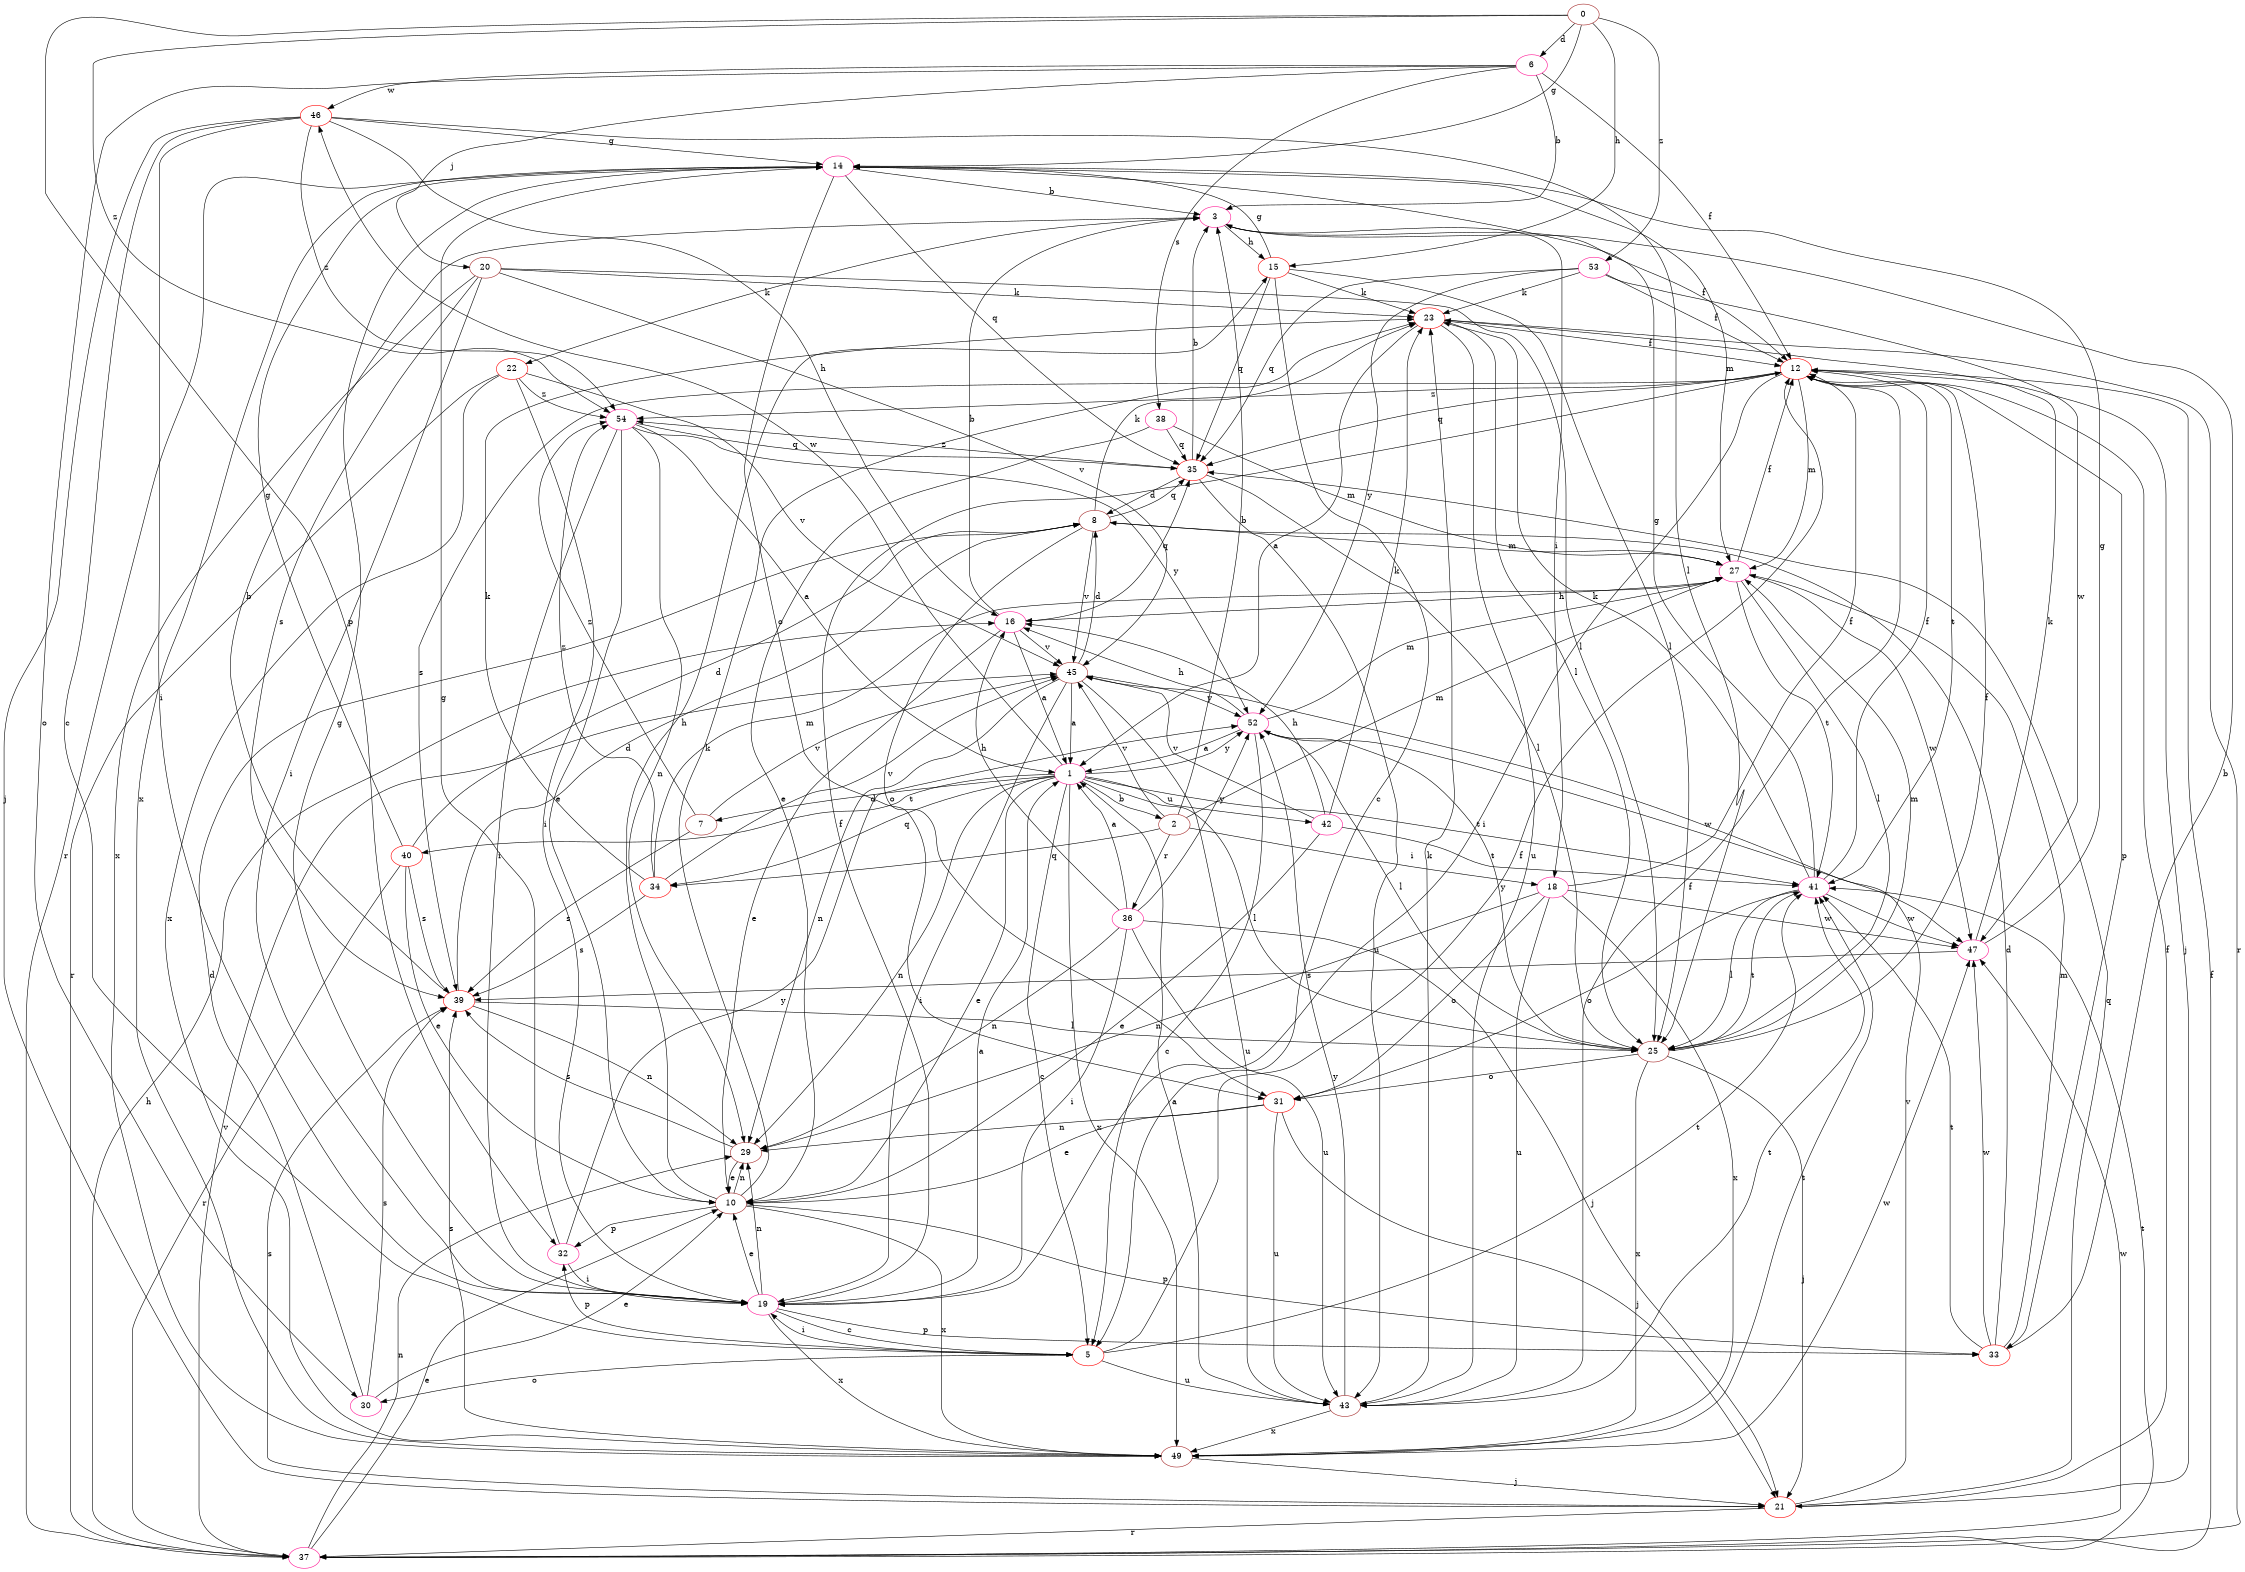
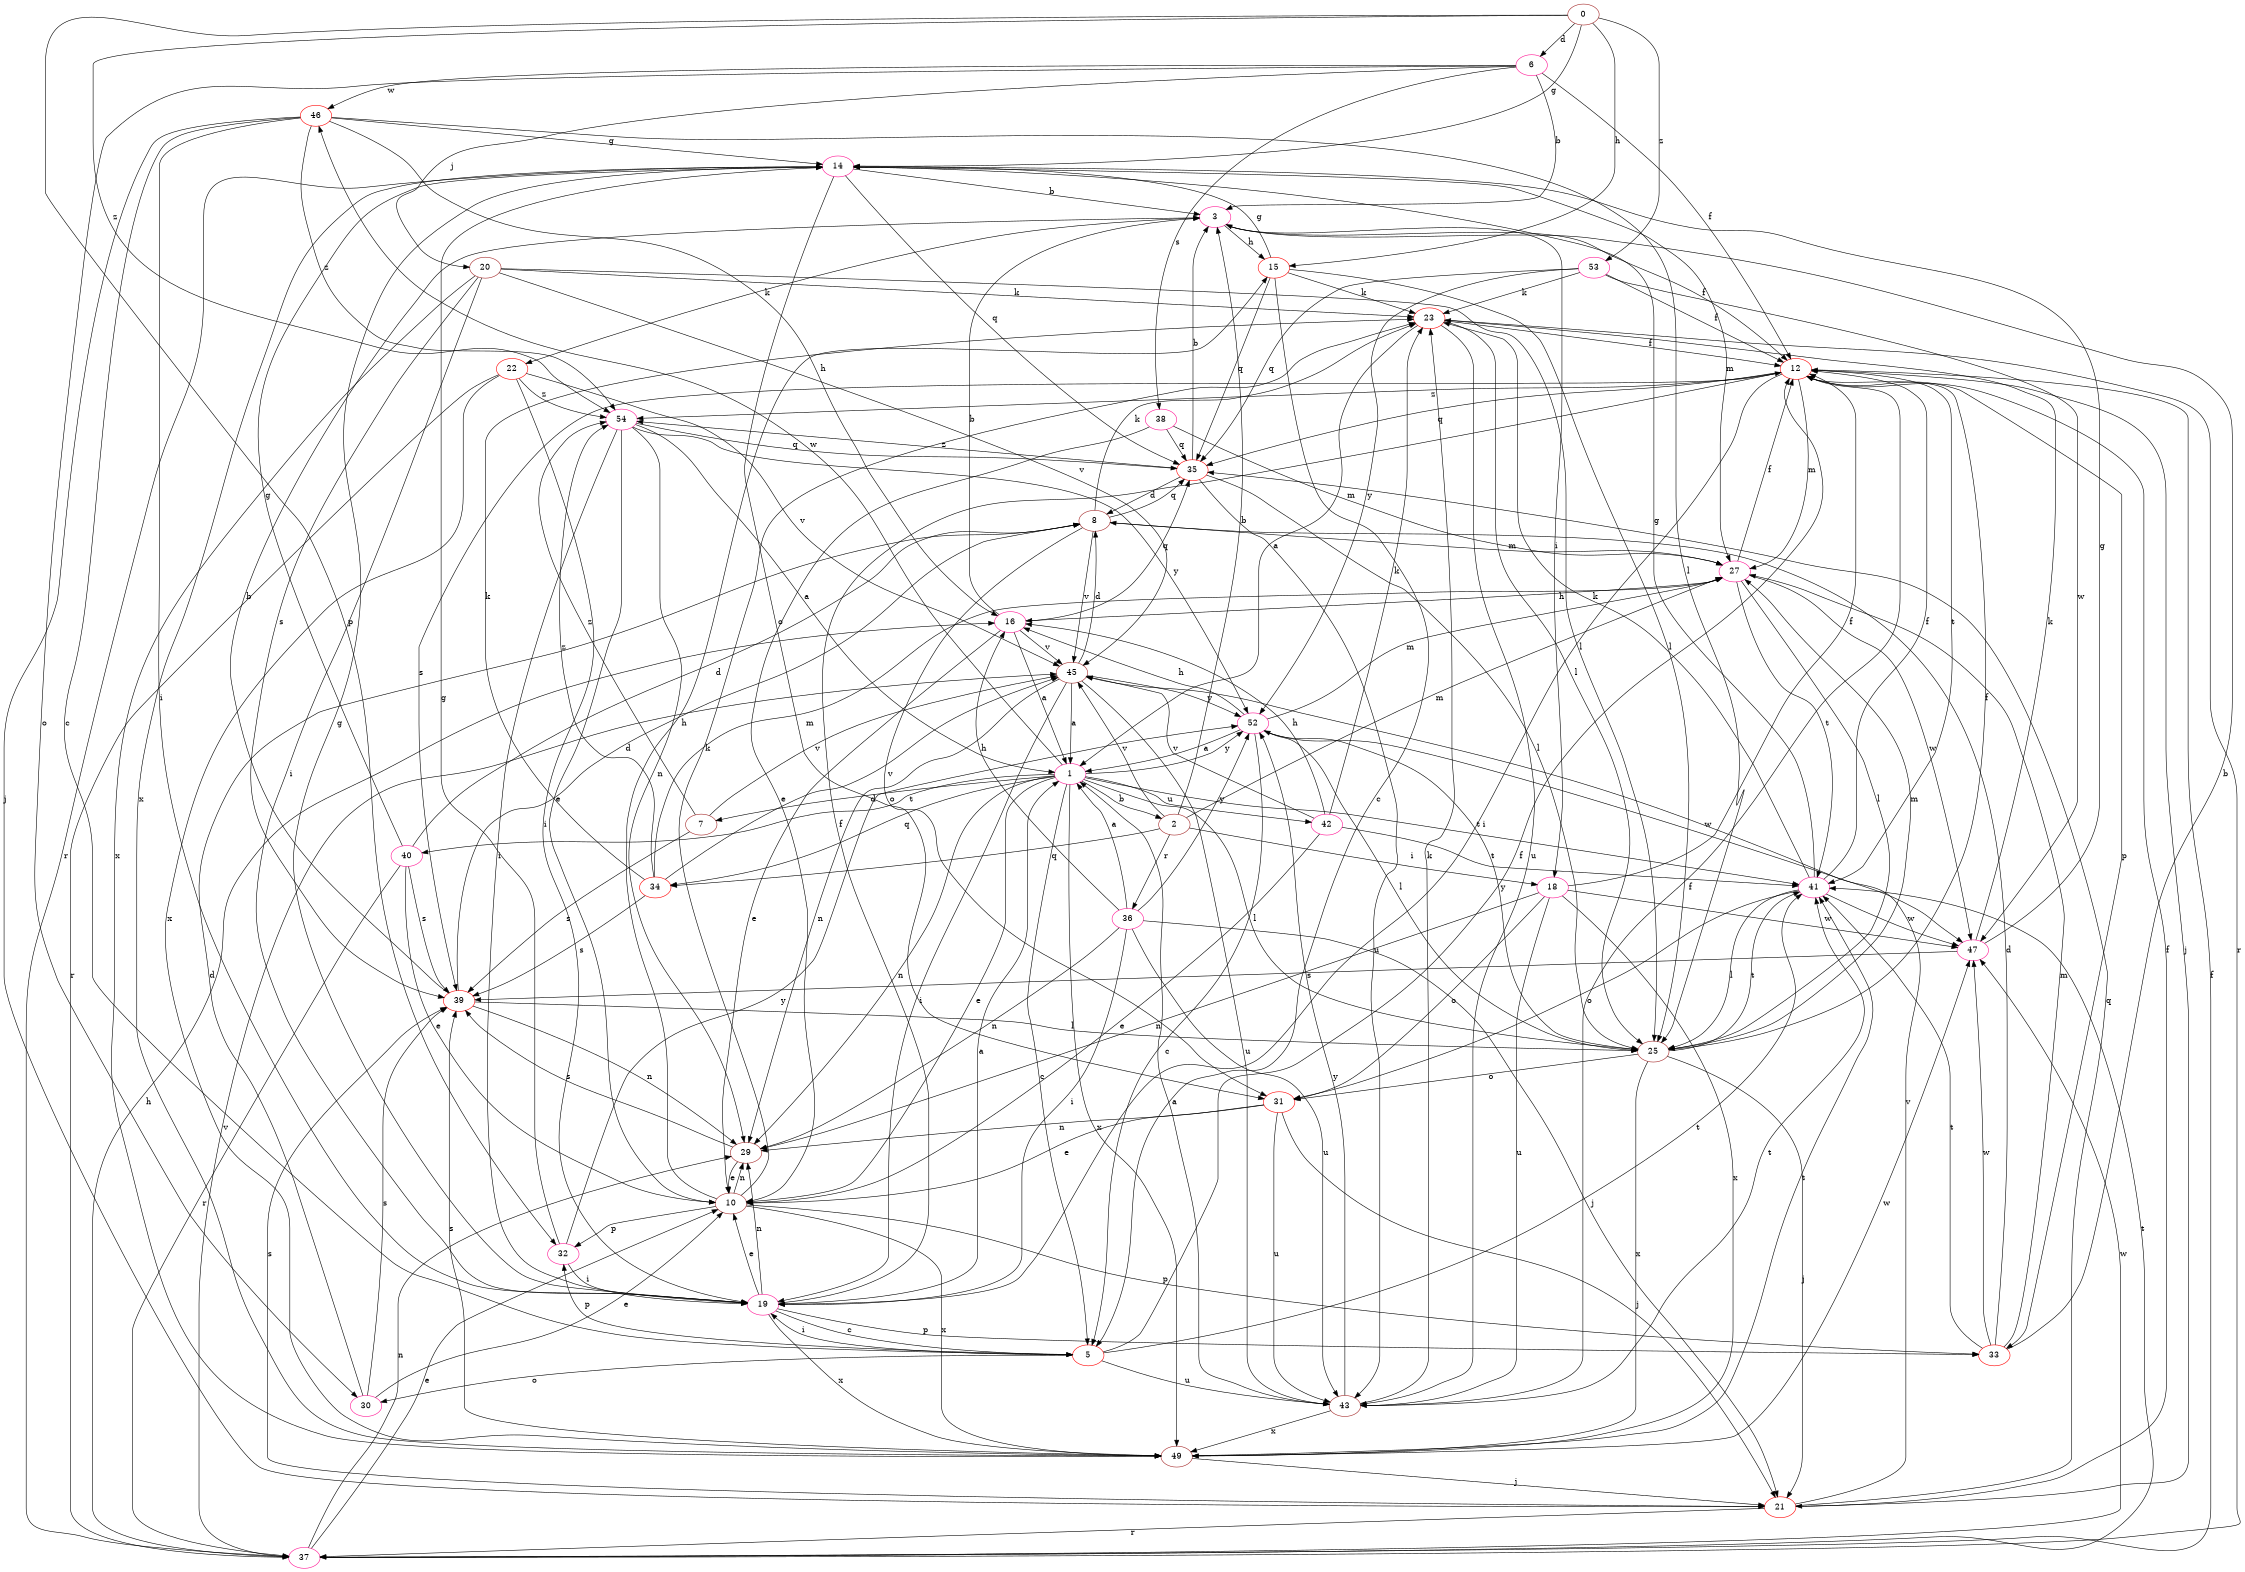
node "40": color red -> deeppink
